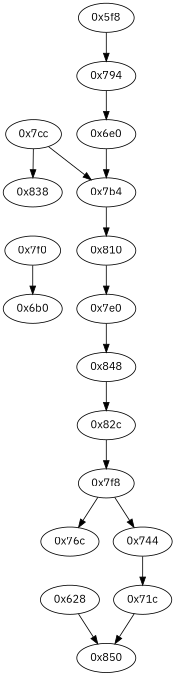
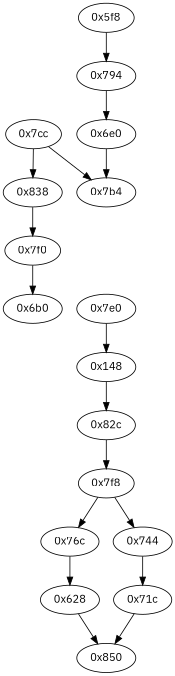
edge "0x838" -> "0x7f0": added
node "0x810": removed
node "0x848": label "0x848" -> "0x148"
edge "0x76c" -> "0x628": added
